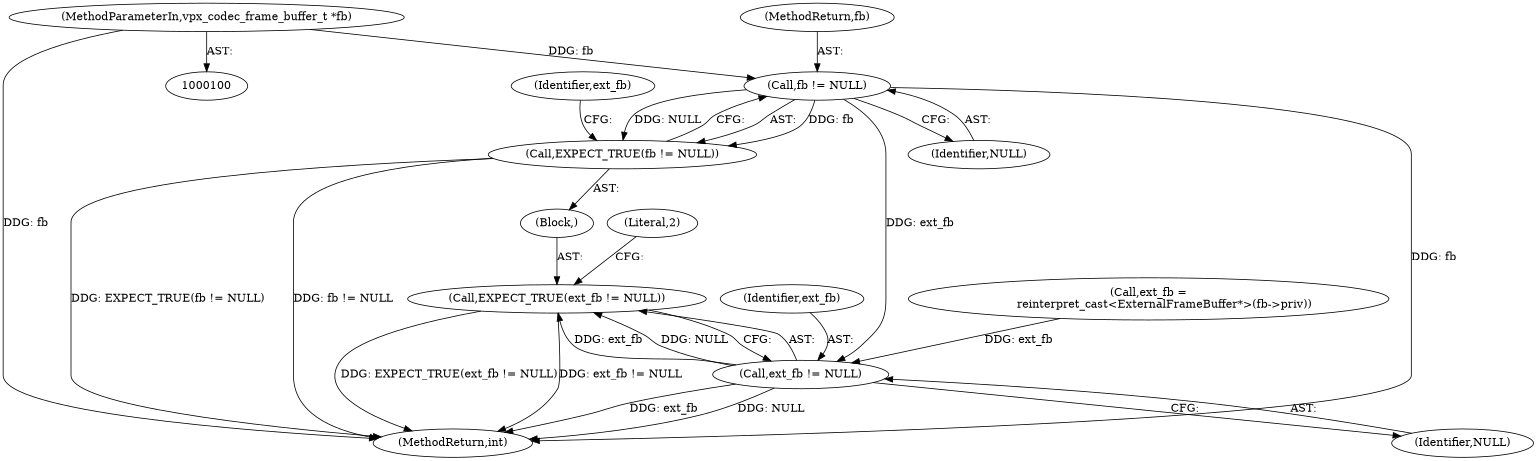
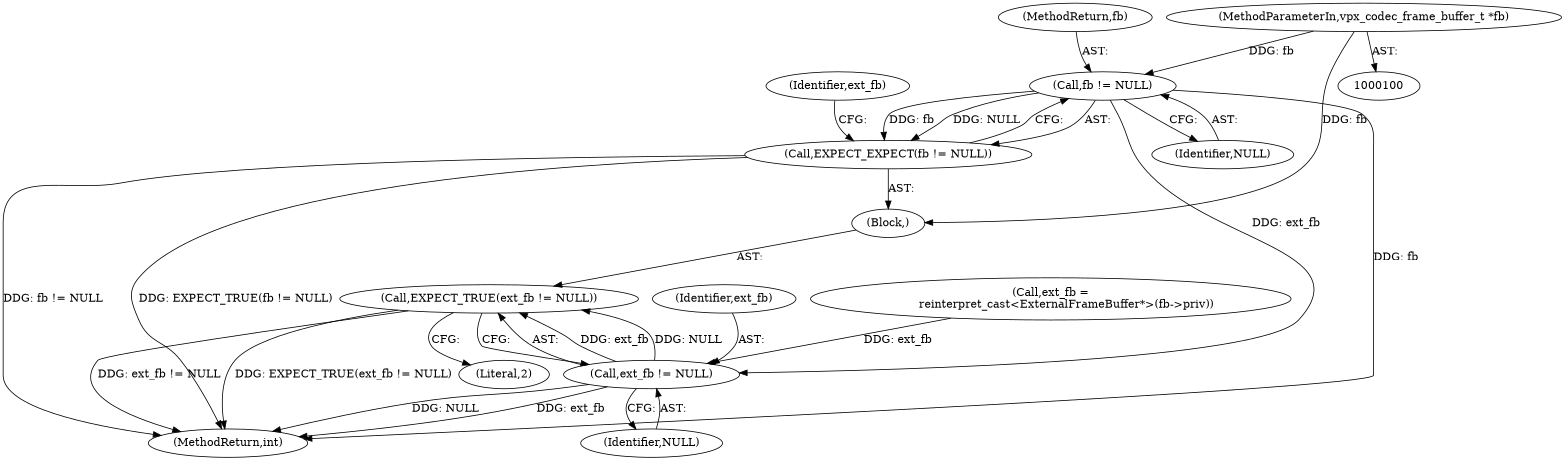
node "(Call,EXPECT_TRUE(fb != NULL))": label "(Call,EXPECT_TRUE(fb != NULL))" -> "(Call,EXPECT_EXPECT(fb != NULL))"
edge "(Literal,2)" -> "(Call,EXPECT_TRUE(ext_fb != NULL))": reversed
edge "(MethodParameterIn,vpx_codec_frame_buffer_t *fb)" -> "(MethodReturn,int)": now "(MethodParameterIn,vpx_codec_frame_buffer_t *fb)" -> "(Block,)"
